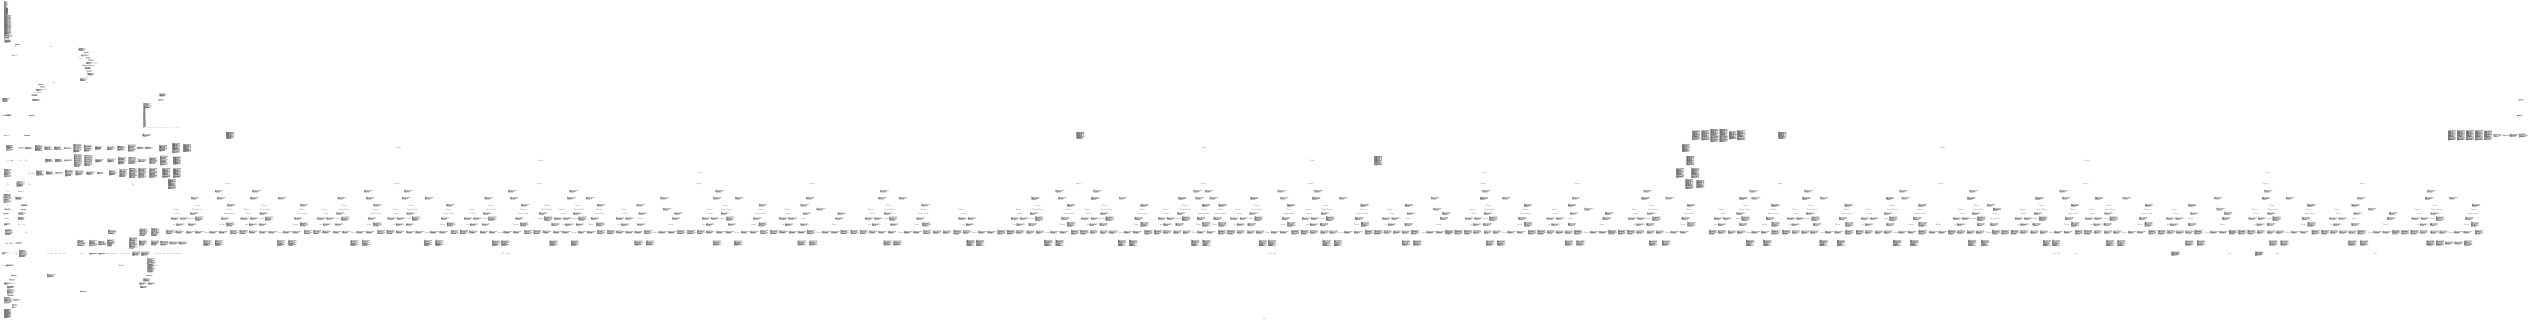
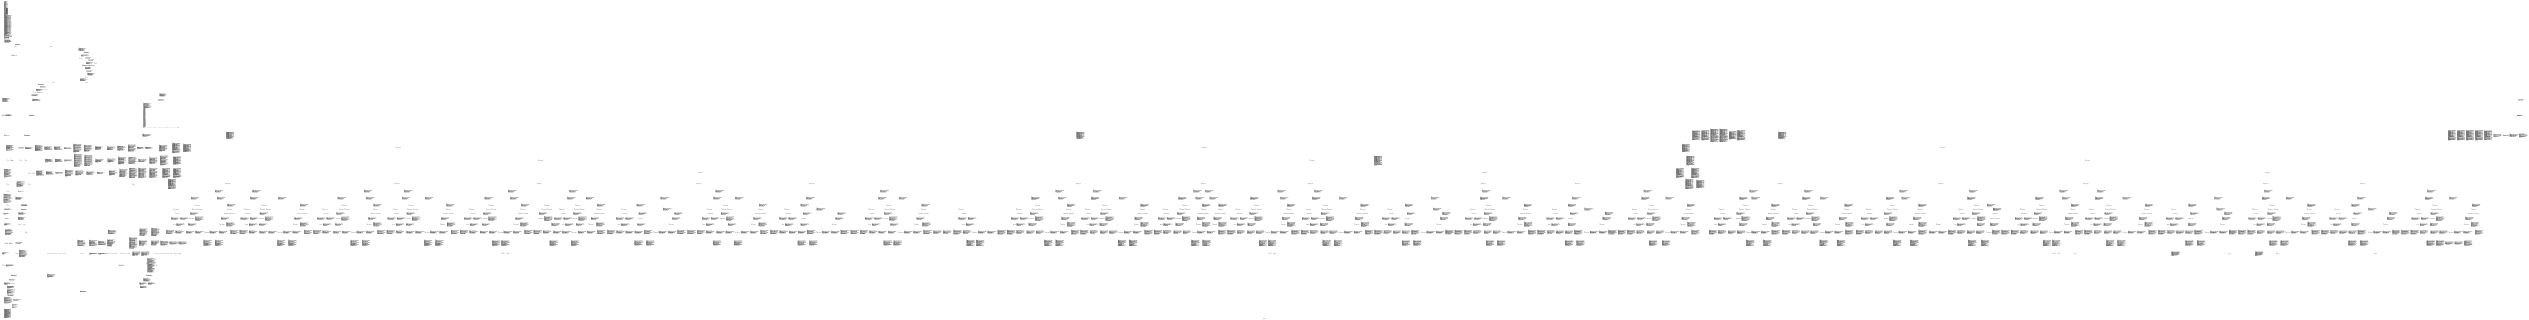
node "%6063:": added
node "%4770:": added
